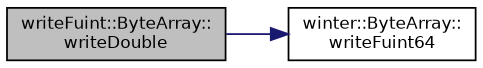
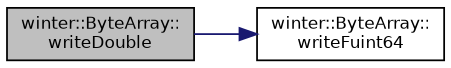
node "writeFuint::ByteArray:: writeDouble": label "writeFuint::ByteArray:: writeDouble" -> "winter::ByteArray:: writeDouble"
